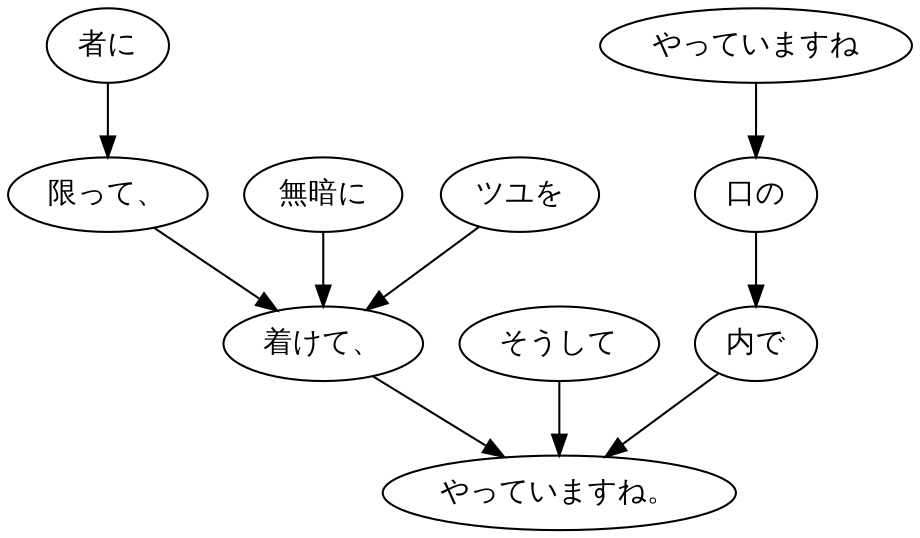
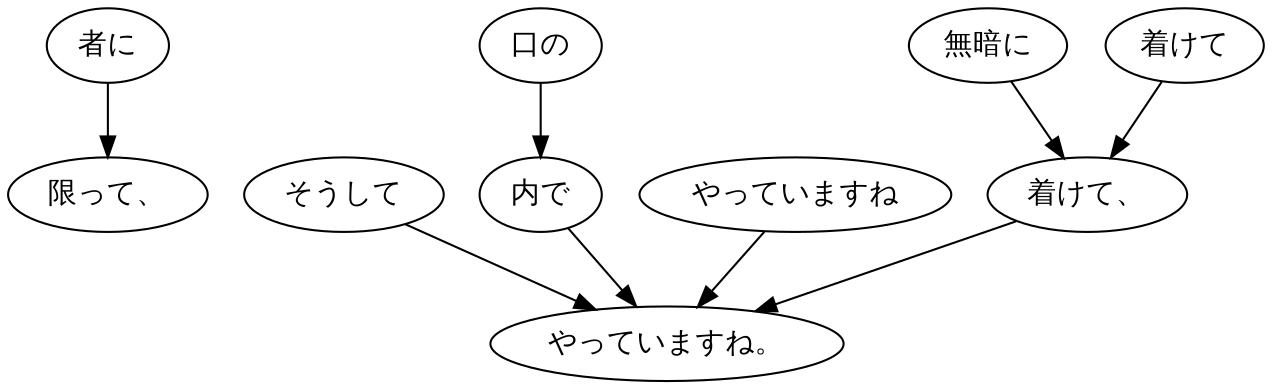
edge "やっていますね" -> "口の": now "やっていますね" -> "やっていますね。"
node "ツユを": label "ツユを" -> "着けて"
edge "限って、" -> "着けて、": removed
